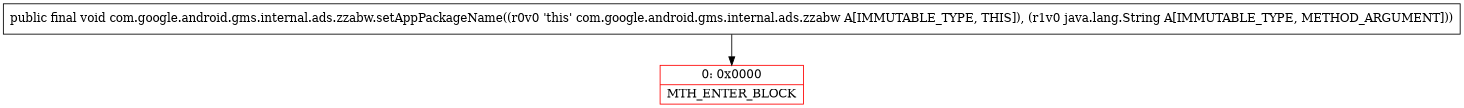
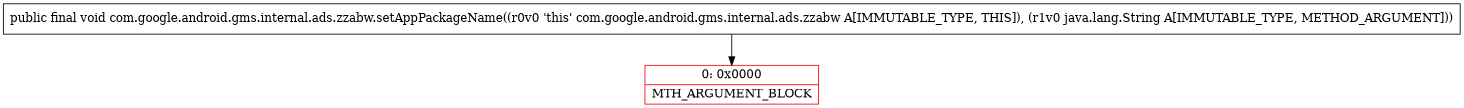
node "0: 0x0000": text "MTH_ENTER_BLOCK" -> "MTH_ARGUMENT_BLOCK"
